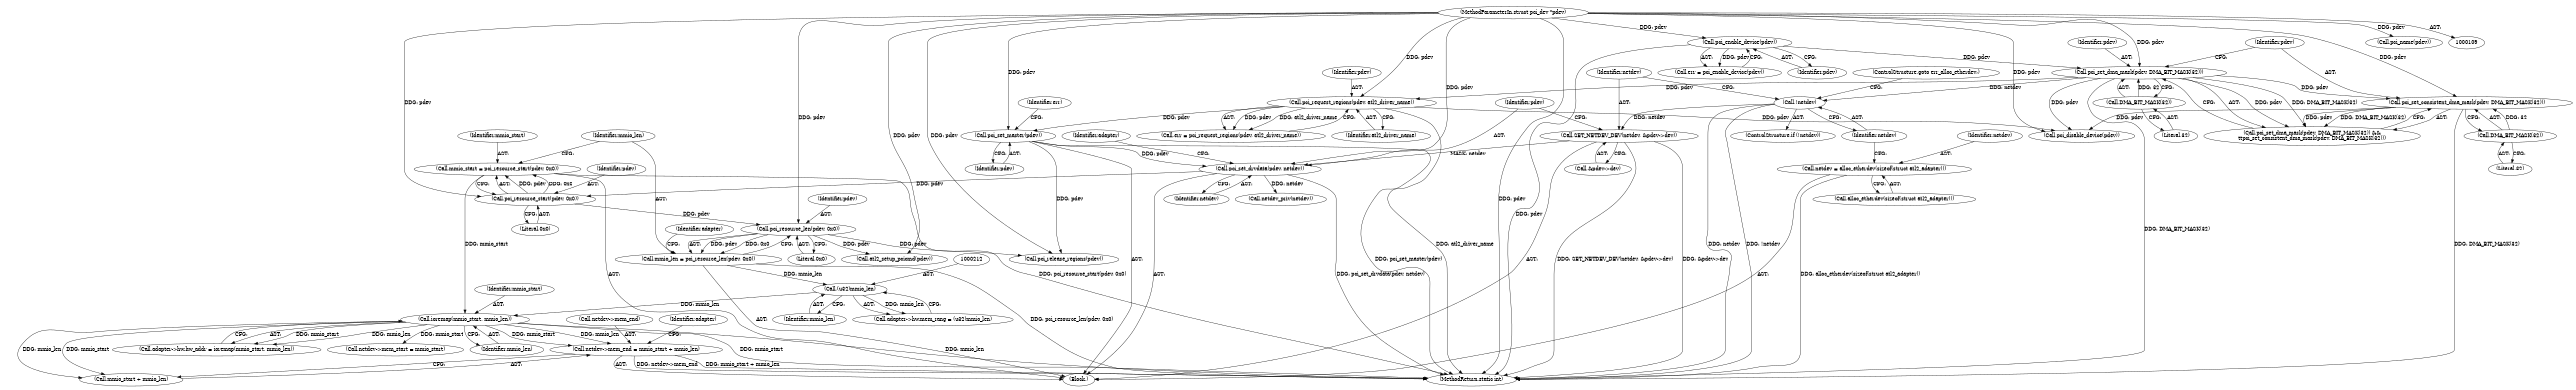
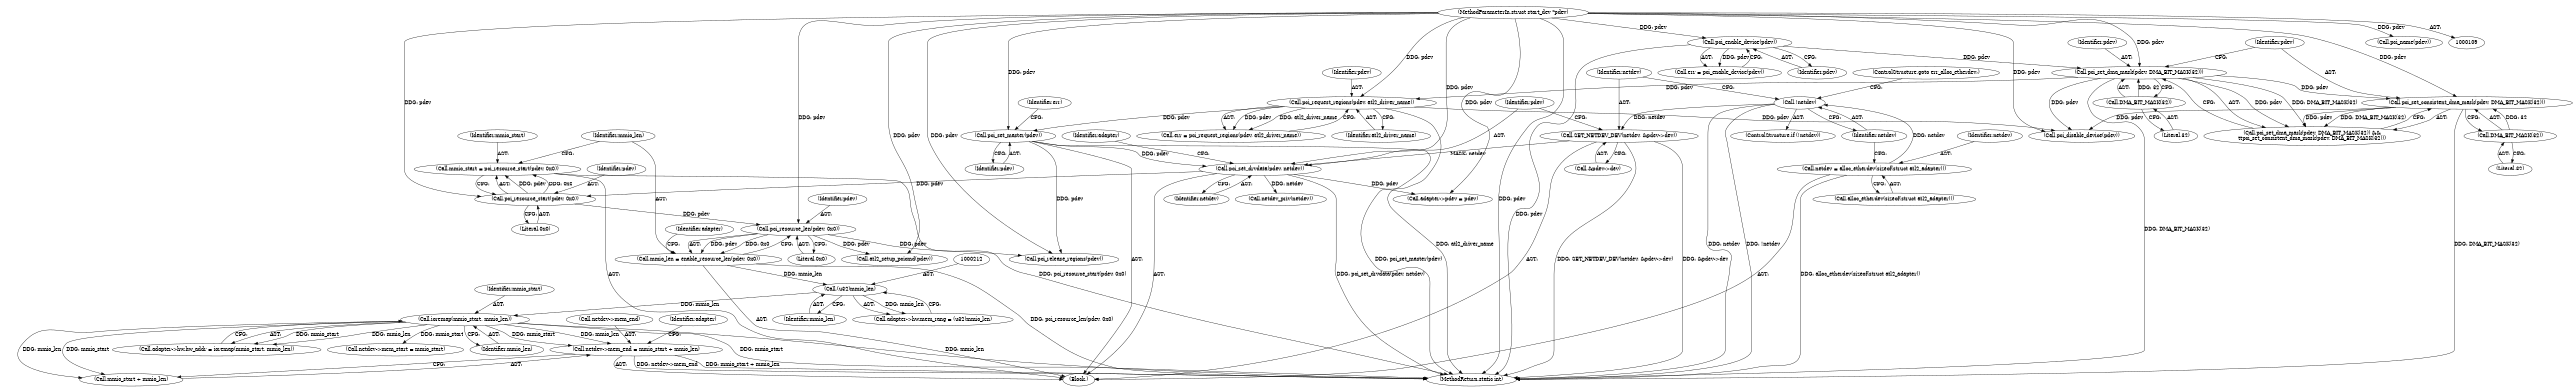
node "(MethodParameterIn,struct pci_dev *pdev)": label "(MethodParameterIn,struct pci_dev *pdev)" -> "(MethodParameterIn,struct start_dev *pdev)"
edge "(Call,pci_set_dma_mask(pdev, DMA_BIT_MASK(32)))" -> "(Call,!netdev)": now "(Call,netdev = alloc_etherdev(sizeof(struct atl2_adapter)))" -> "(Call,!netdev)"
node "(Call,adapter->pdev = pdev)": added
edge "(Call,mmio_start = pci_resource_start(pdev, 0x0))" -> "(Call,ioremap(mmio_start, mmio_len))": removed, label "DDG: mmio_start"
node "(Call,mmio_len = pci_resource_len(pdev, 0x0))": label "(Call,mmio_len = pci_resource_len(pdev, 0x0))" -> "(Call,mmio_len = enable_resource_len(pdev, 0x0))"
